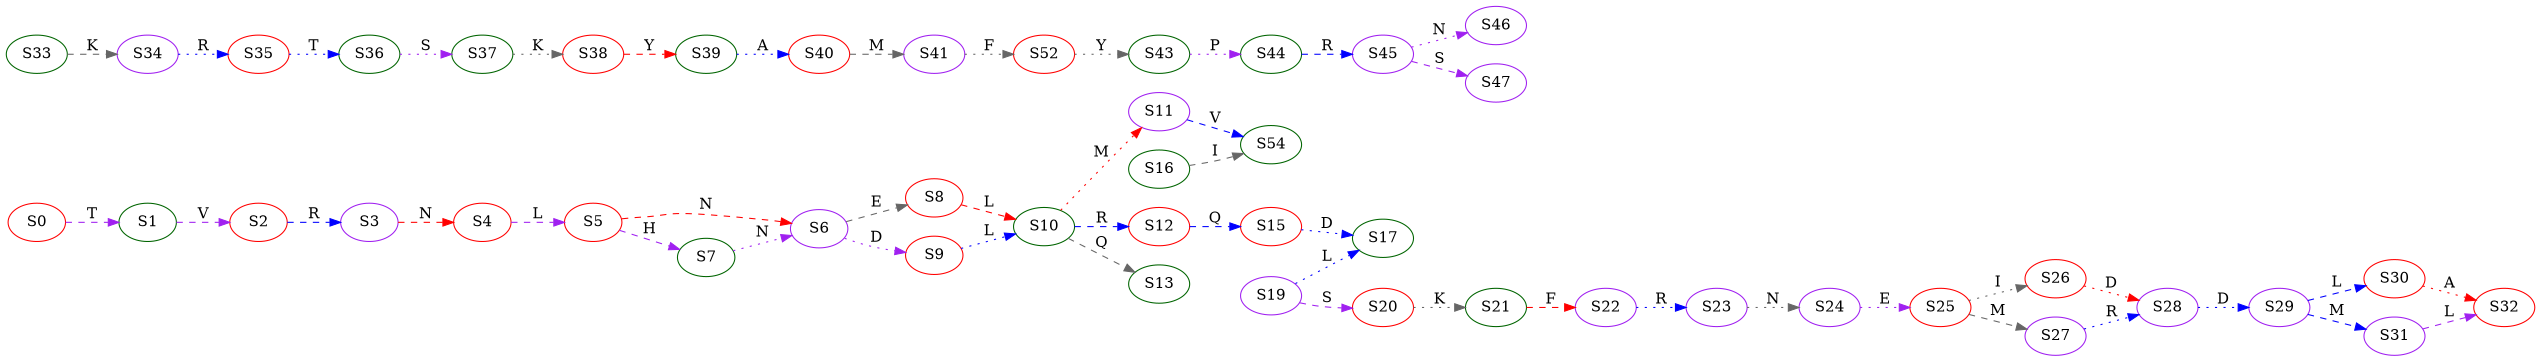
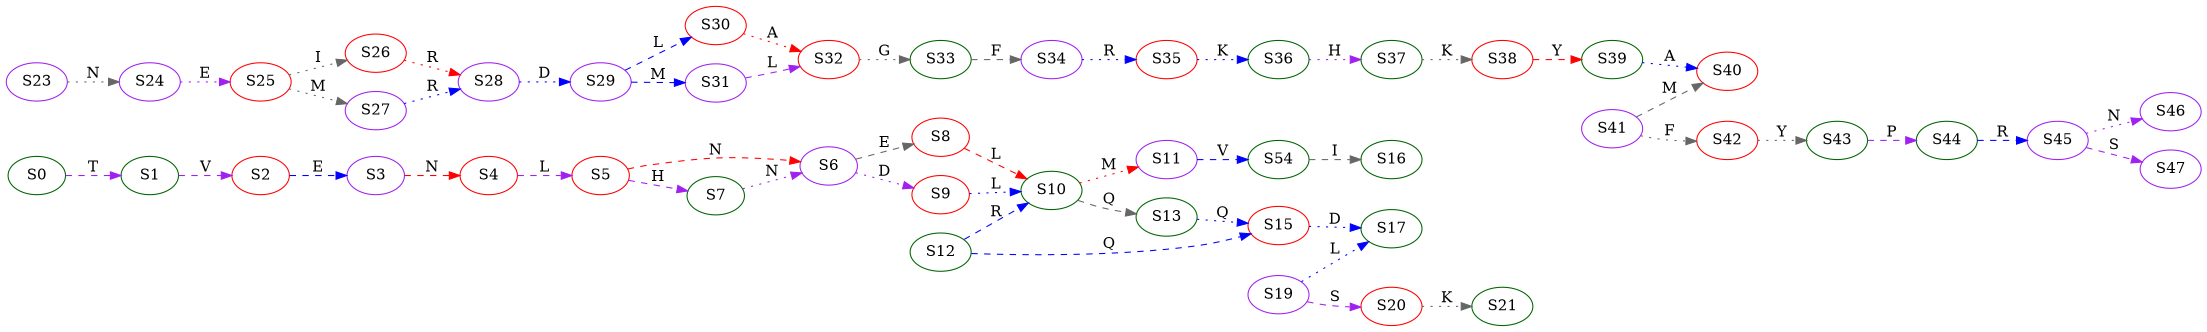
edge "S33" -> "S34": label "K" -> "F"
edge "S35" -> "S36": label "T" -> "K"
edge "S36" -> "S37": label "S" -> "H"
edge "S40" -> "S41": reversed
node "S52": label "S52" -> "S42"
edge "S43" -> "S44": style dotted -> dashed
edge "S32" -> "S33": added, label "G"
edge "S16" -> "S54": reversed
edge "S2" -> "S3": label "R" -> "E"
edge "S13" -> "S15": added, label "Q"
node "S0": color red -> darkgreen
edge "S10" -> "S12": reversed
node "S12": color red -> darkgreen
edge "S26" -> "S28": label "D" -> "R"
node "S22": removed
edge "S25" -> "S27": style dashed -> dotted
